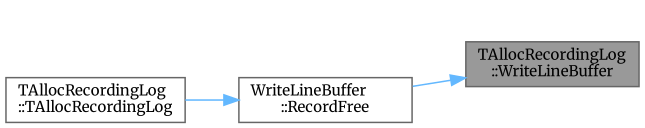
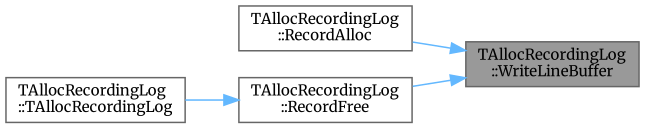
node "TAllocRecordingLog ::RecordAlloc": added
node "WriteLineBuffer ::RecordFree": label "WriteLineBuffer ::RecordFree" -> "TAllocRecordingLog ::RecordFree"
